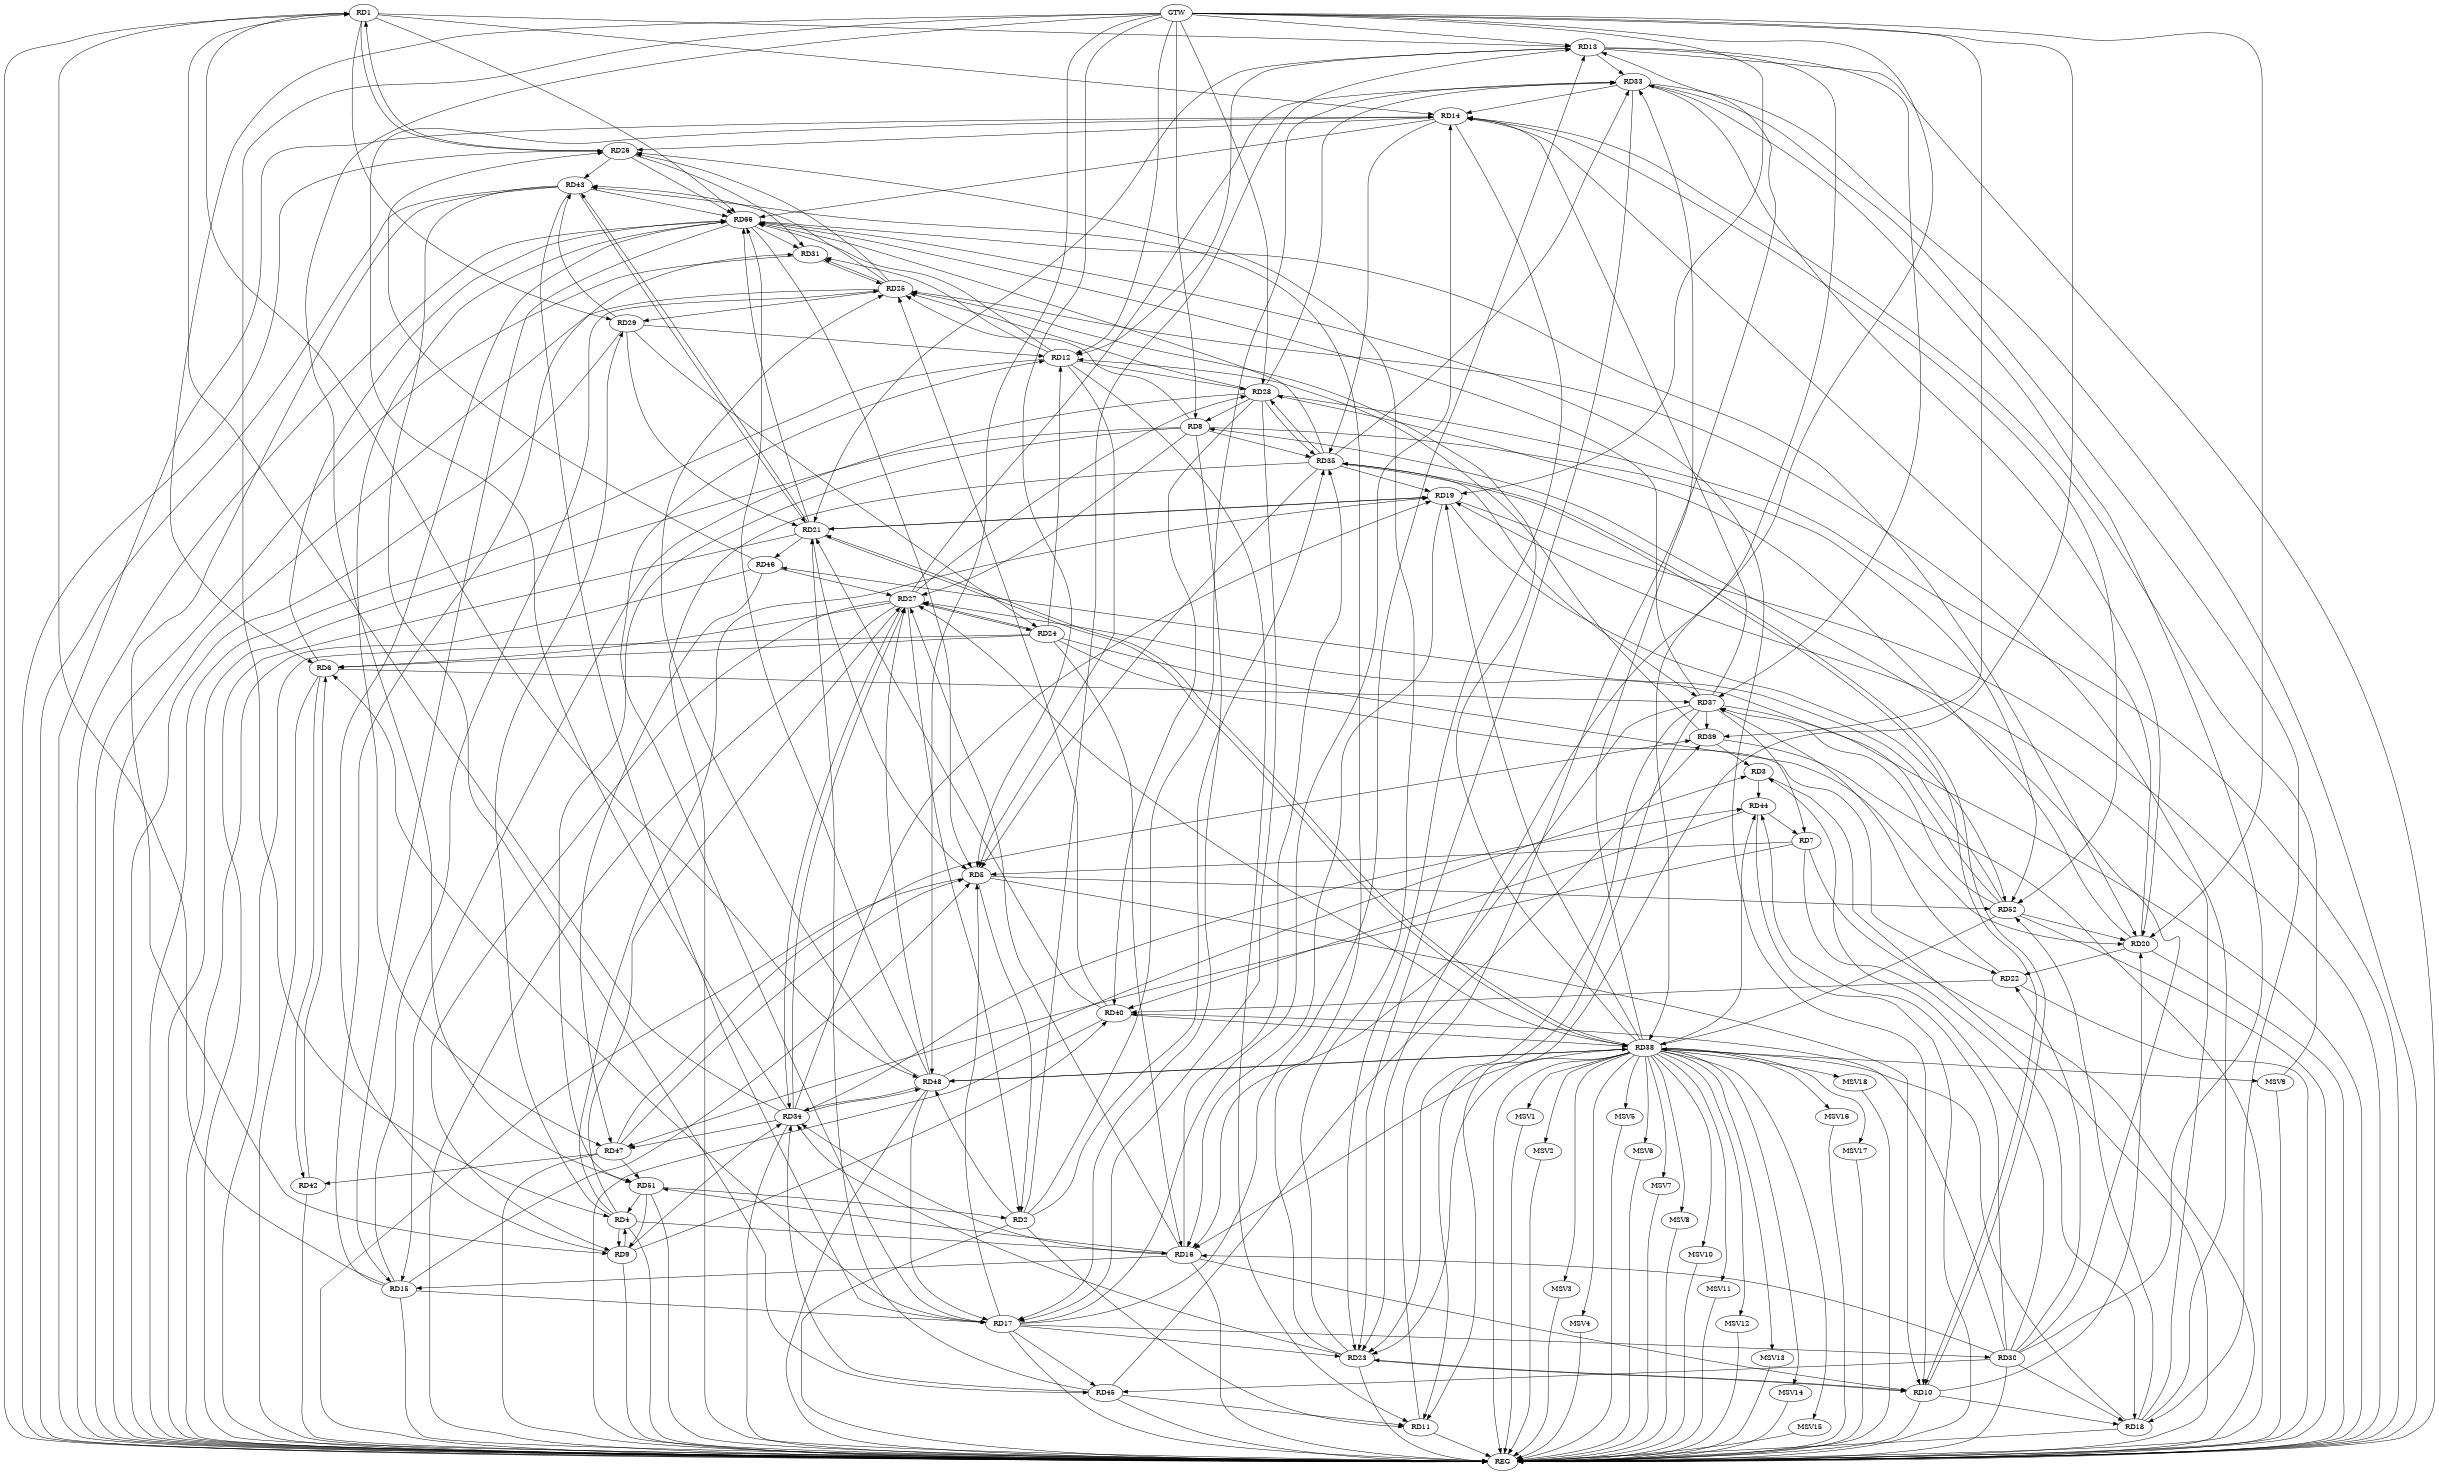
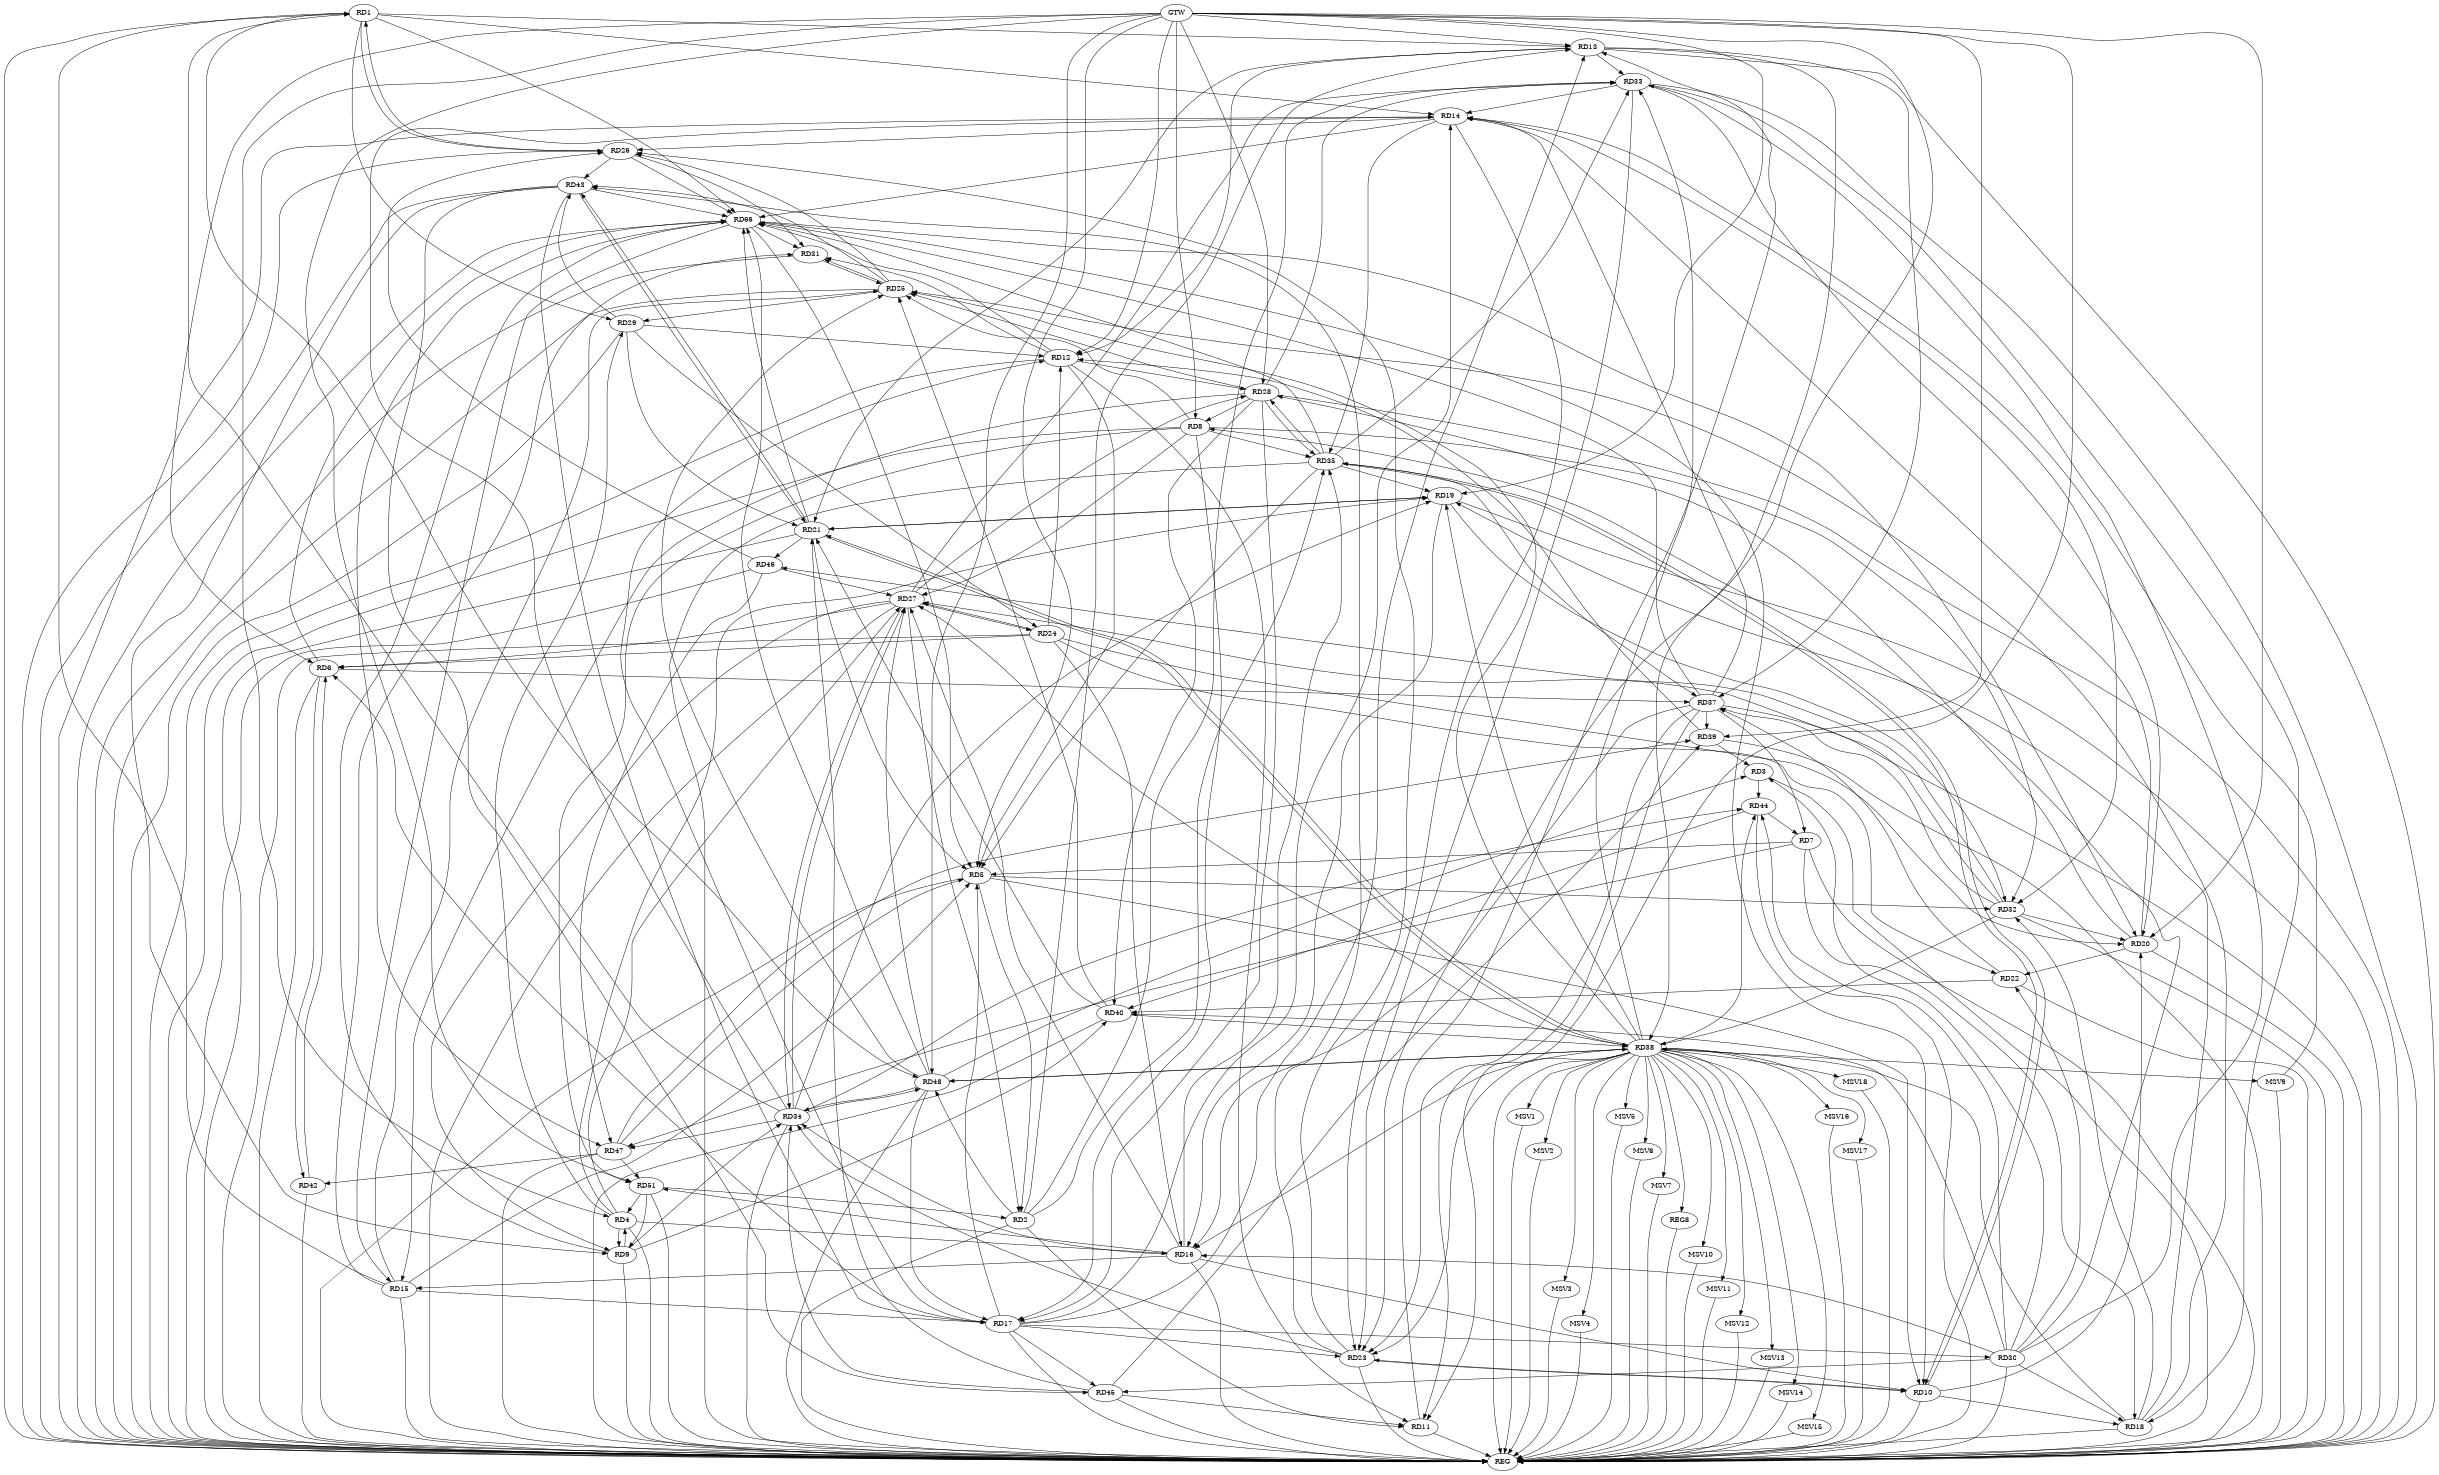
node "RD52": label "RD52" -> "RD32"
node "MSV8": label "MSV8" -> "REG8"
